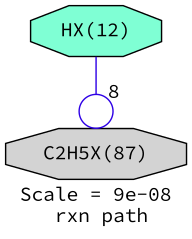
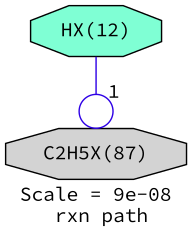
edge "HX(12)" -> "C2H5X(87)": label " 8" -> " 1"
